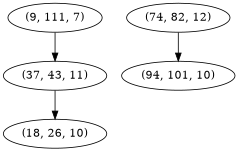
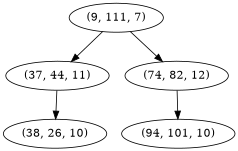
edge "(9, 111, 7)" -> "(74, 82, 12)": added
node "(37, 43, 11)": label "(37, 43, 11)" -> "(37, 44, 11)"
node "(18, 26, 10)": label "(18, 26, 10)" -> "(38, 26, 10)"
